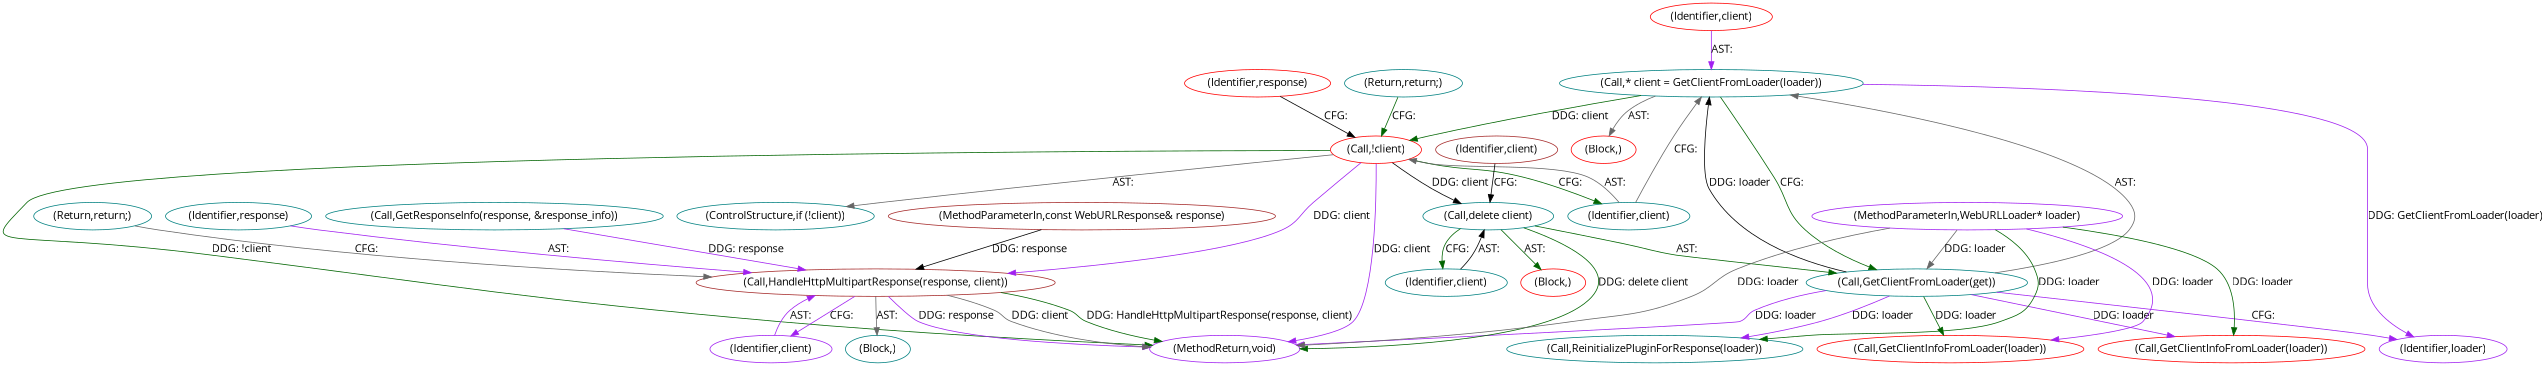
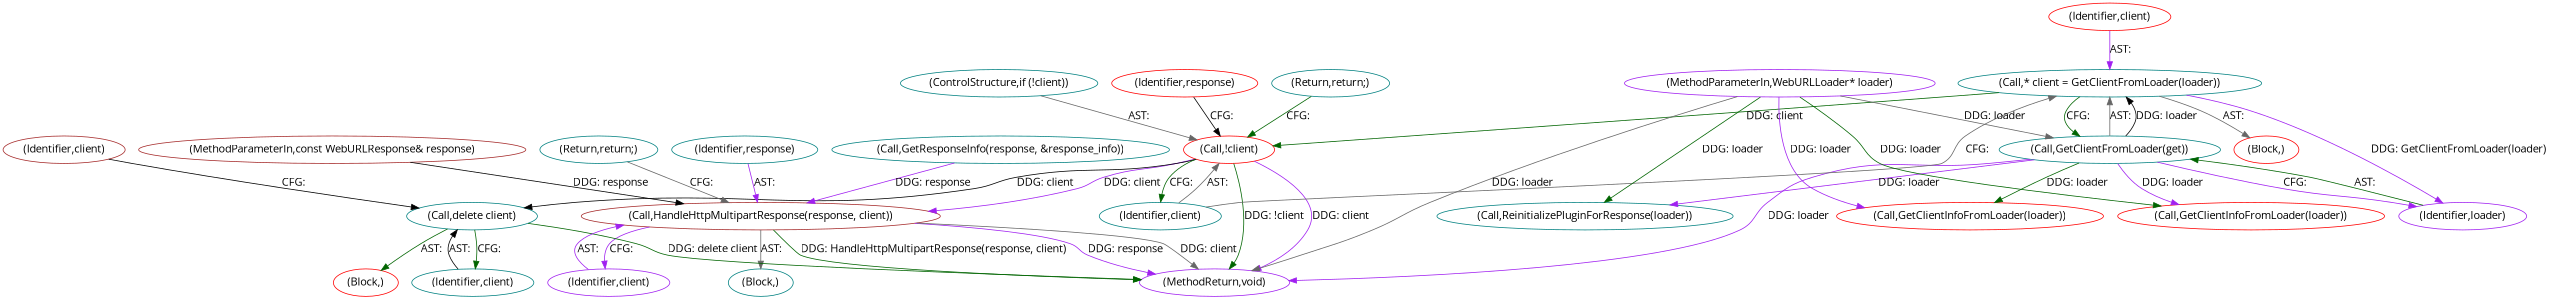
edge "(Call,!client)" -> "(ControlStructure,if (!client))": reversed
edge "(Call,delete client)" -> "(Call,GetClientFromLoader(get))": now "(Identifier,loader)" -> "(Call,GetClientFromLoader(get))"
